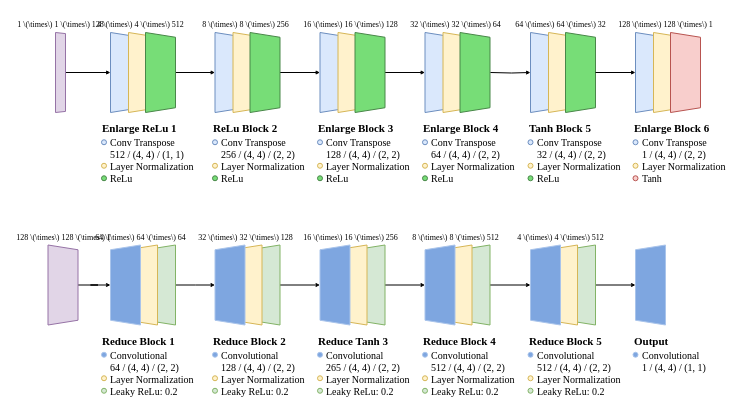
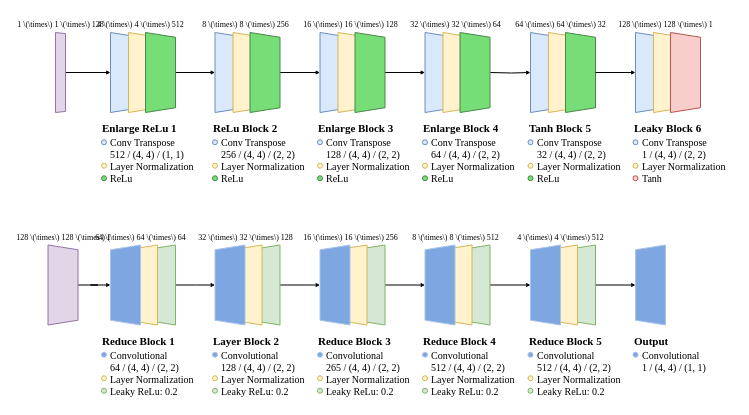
node "Enlarge Block 6": label "Enlarge Block 6" -> "Leaky Block 6"
node "Reduce Block 2": label "Reduce Block 2" -> "Layer Block 2"
node "Reduce Tanh 3": label "Reduce Tanh 3" -> "Reduce Block 3"
